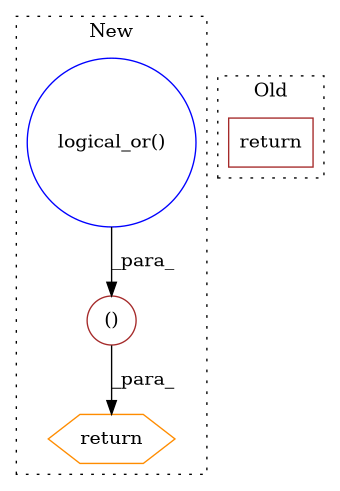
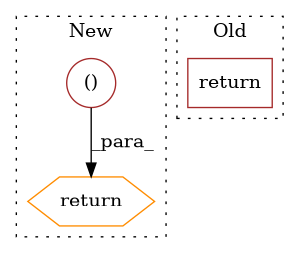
node "logical_or()": removed
